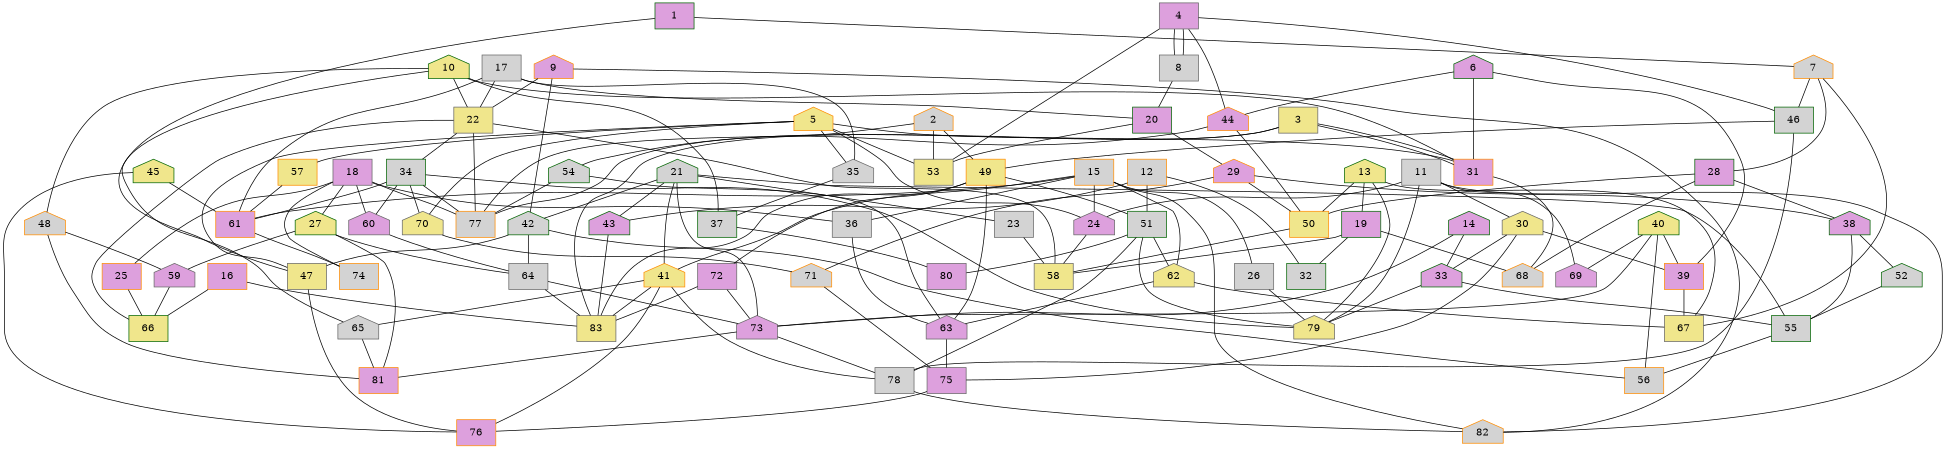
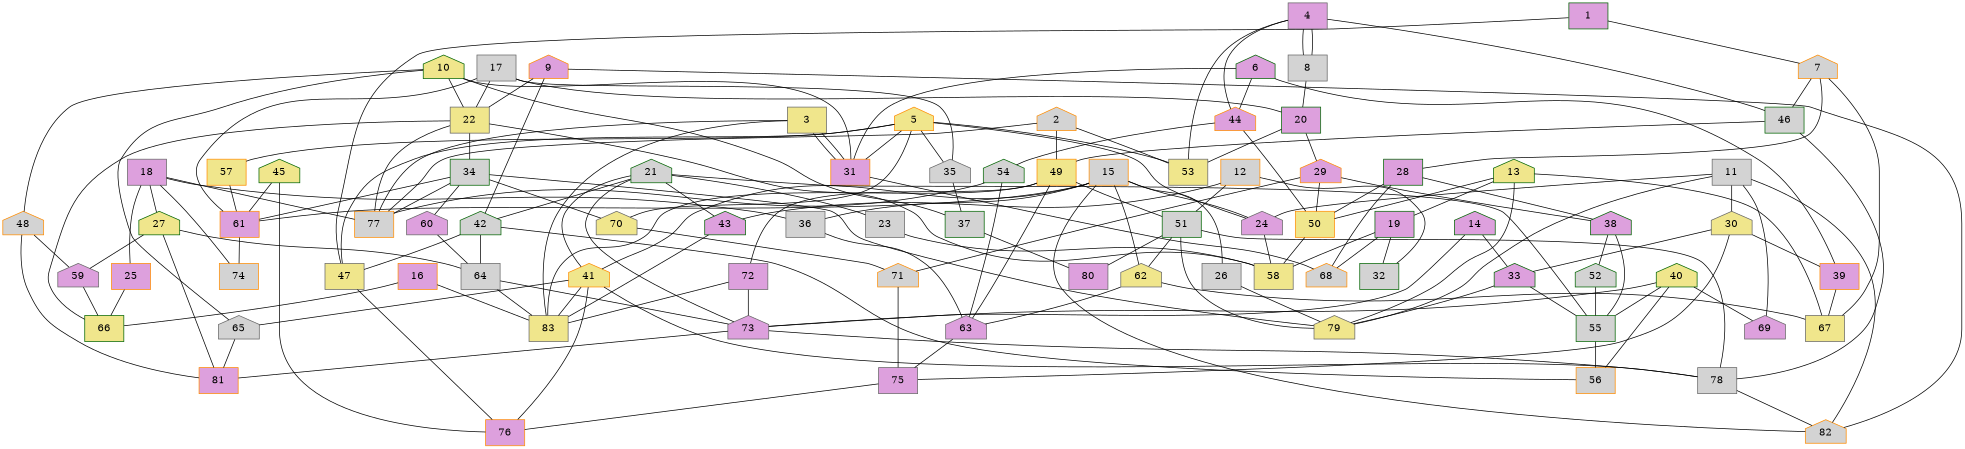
edge "18" -- "60": removed
edge "40" -- "39": now "40" -- "55"
